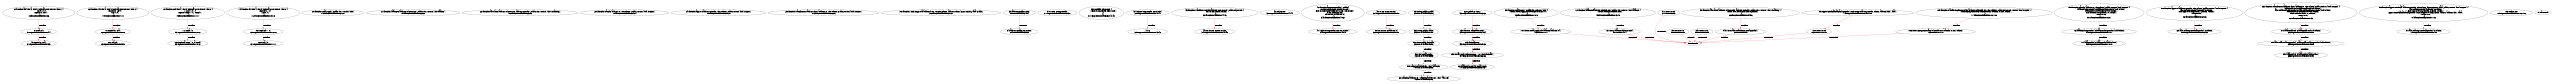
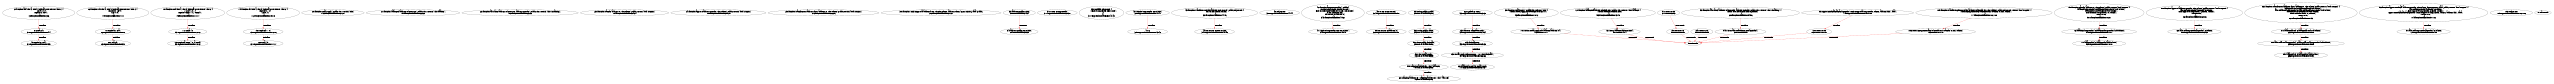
edge "91_ return true; 677-return-92-92" -> "5_ exit_node": now "91_ return true; 677-return-92-92" -> "79_ return true; 558-return-80-80"
edge "79_ return true; 558-return-80-80" -> "5_ exit_node": label "exit_exit" -> "return_exit"
edge "94_ return allowed[tokenOwner][spender]; 698-return-95-95" -> "5_ exit_node": label "next_line" -> "return_exit"
